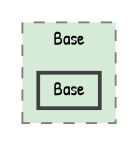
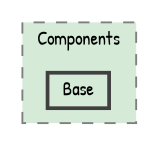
cluster "Base": label "Base" -> "Components"
